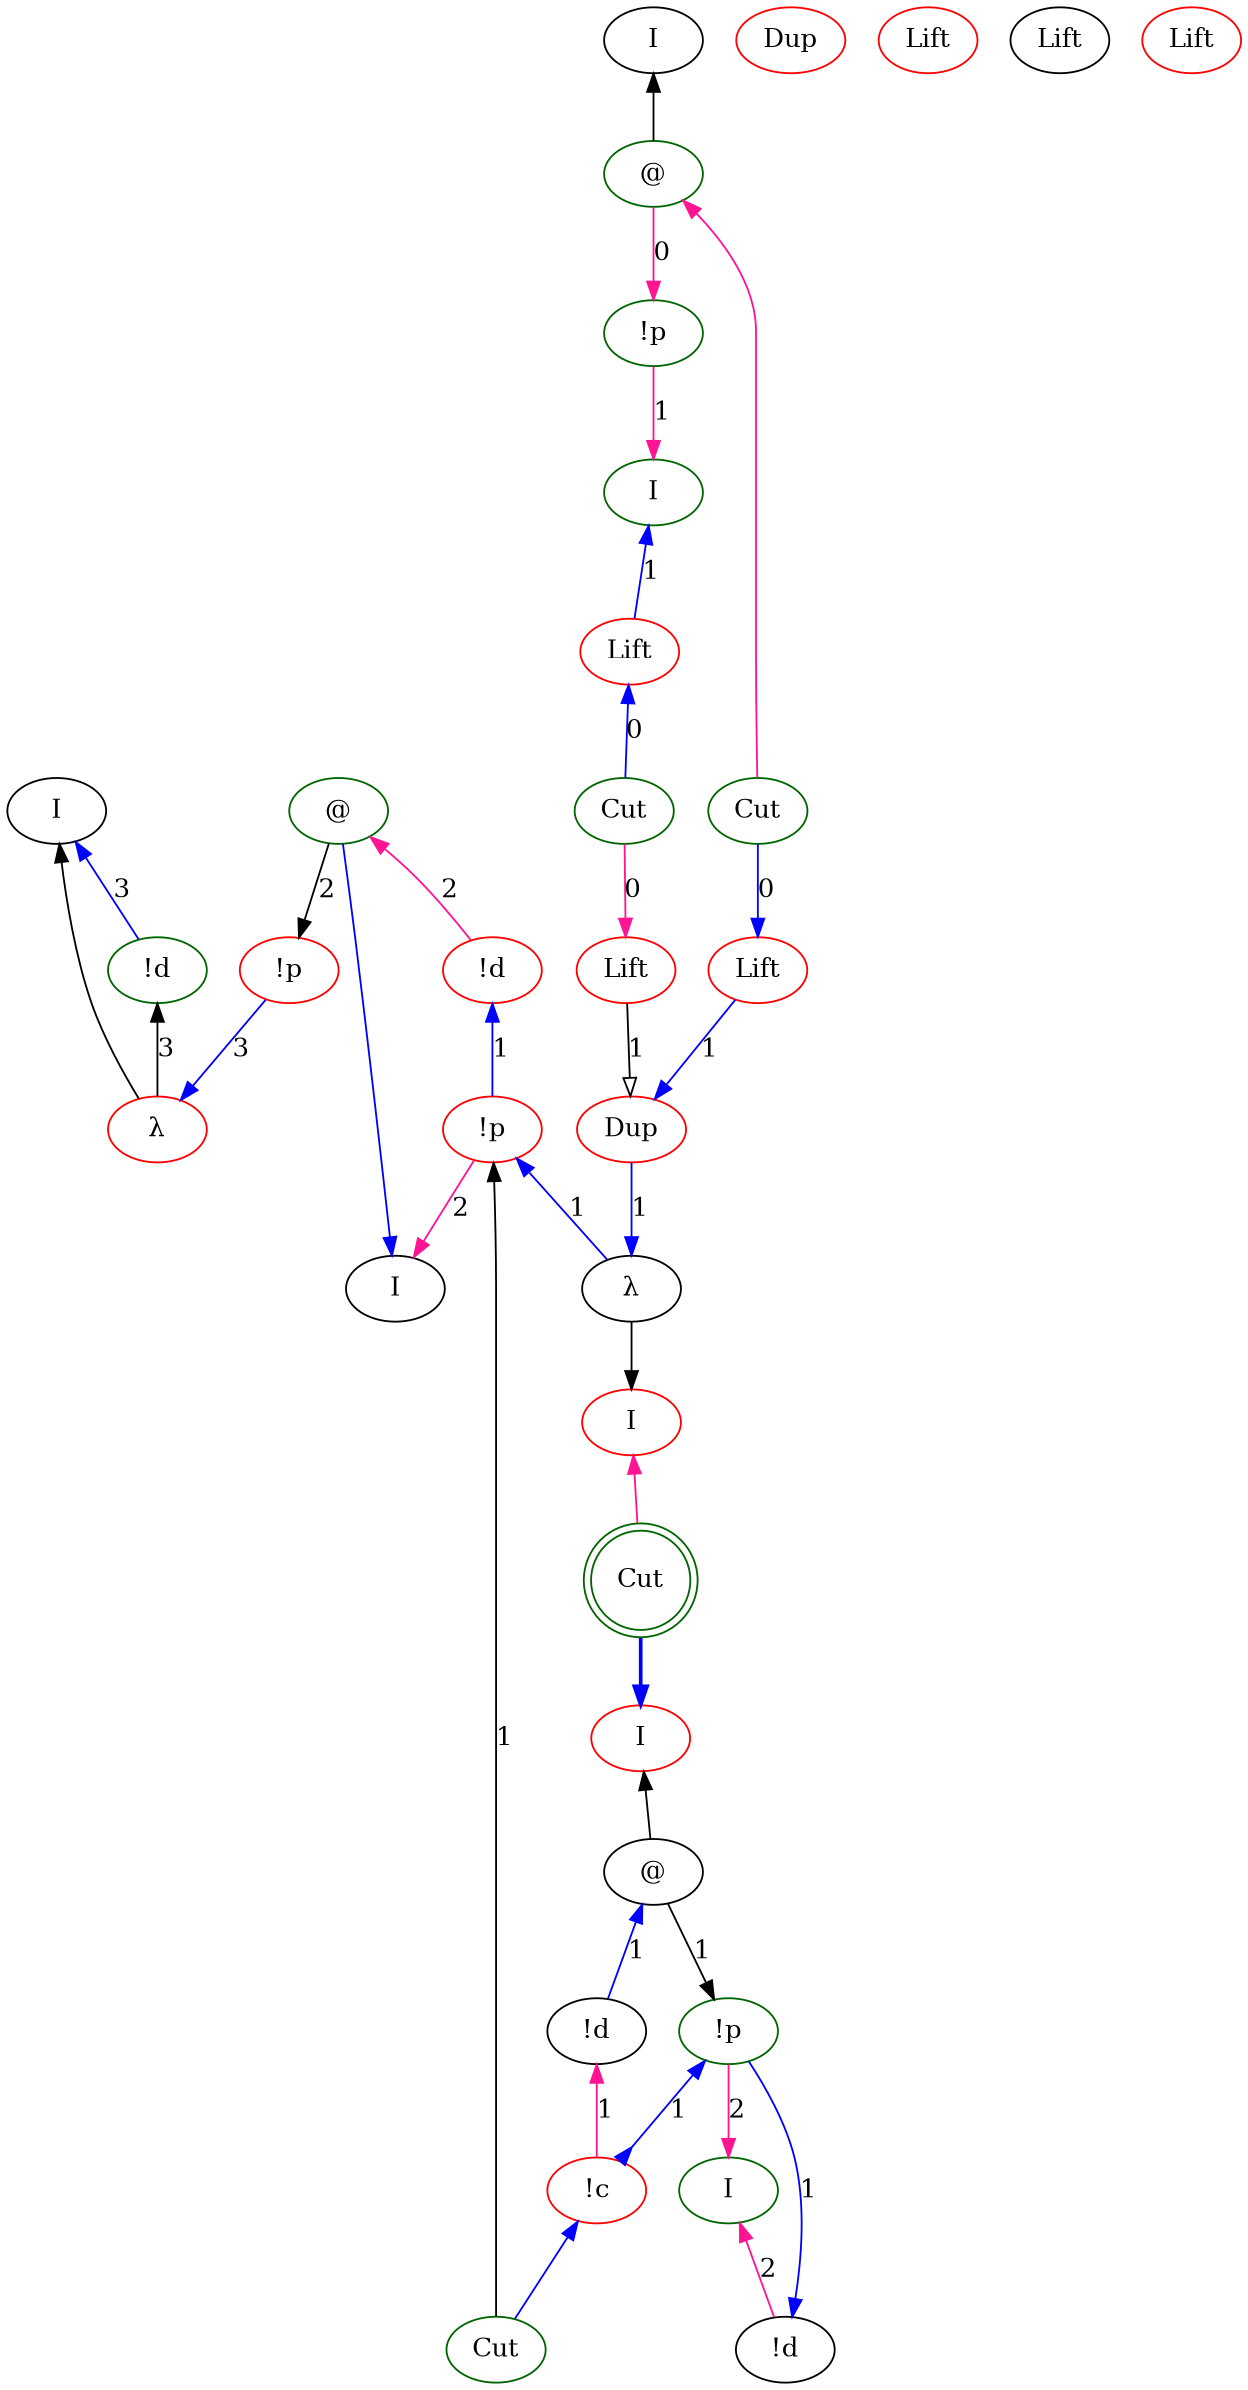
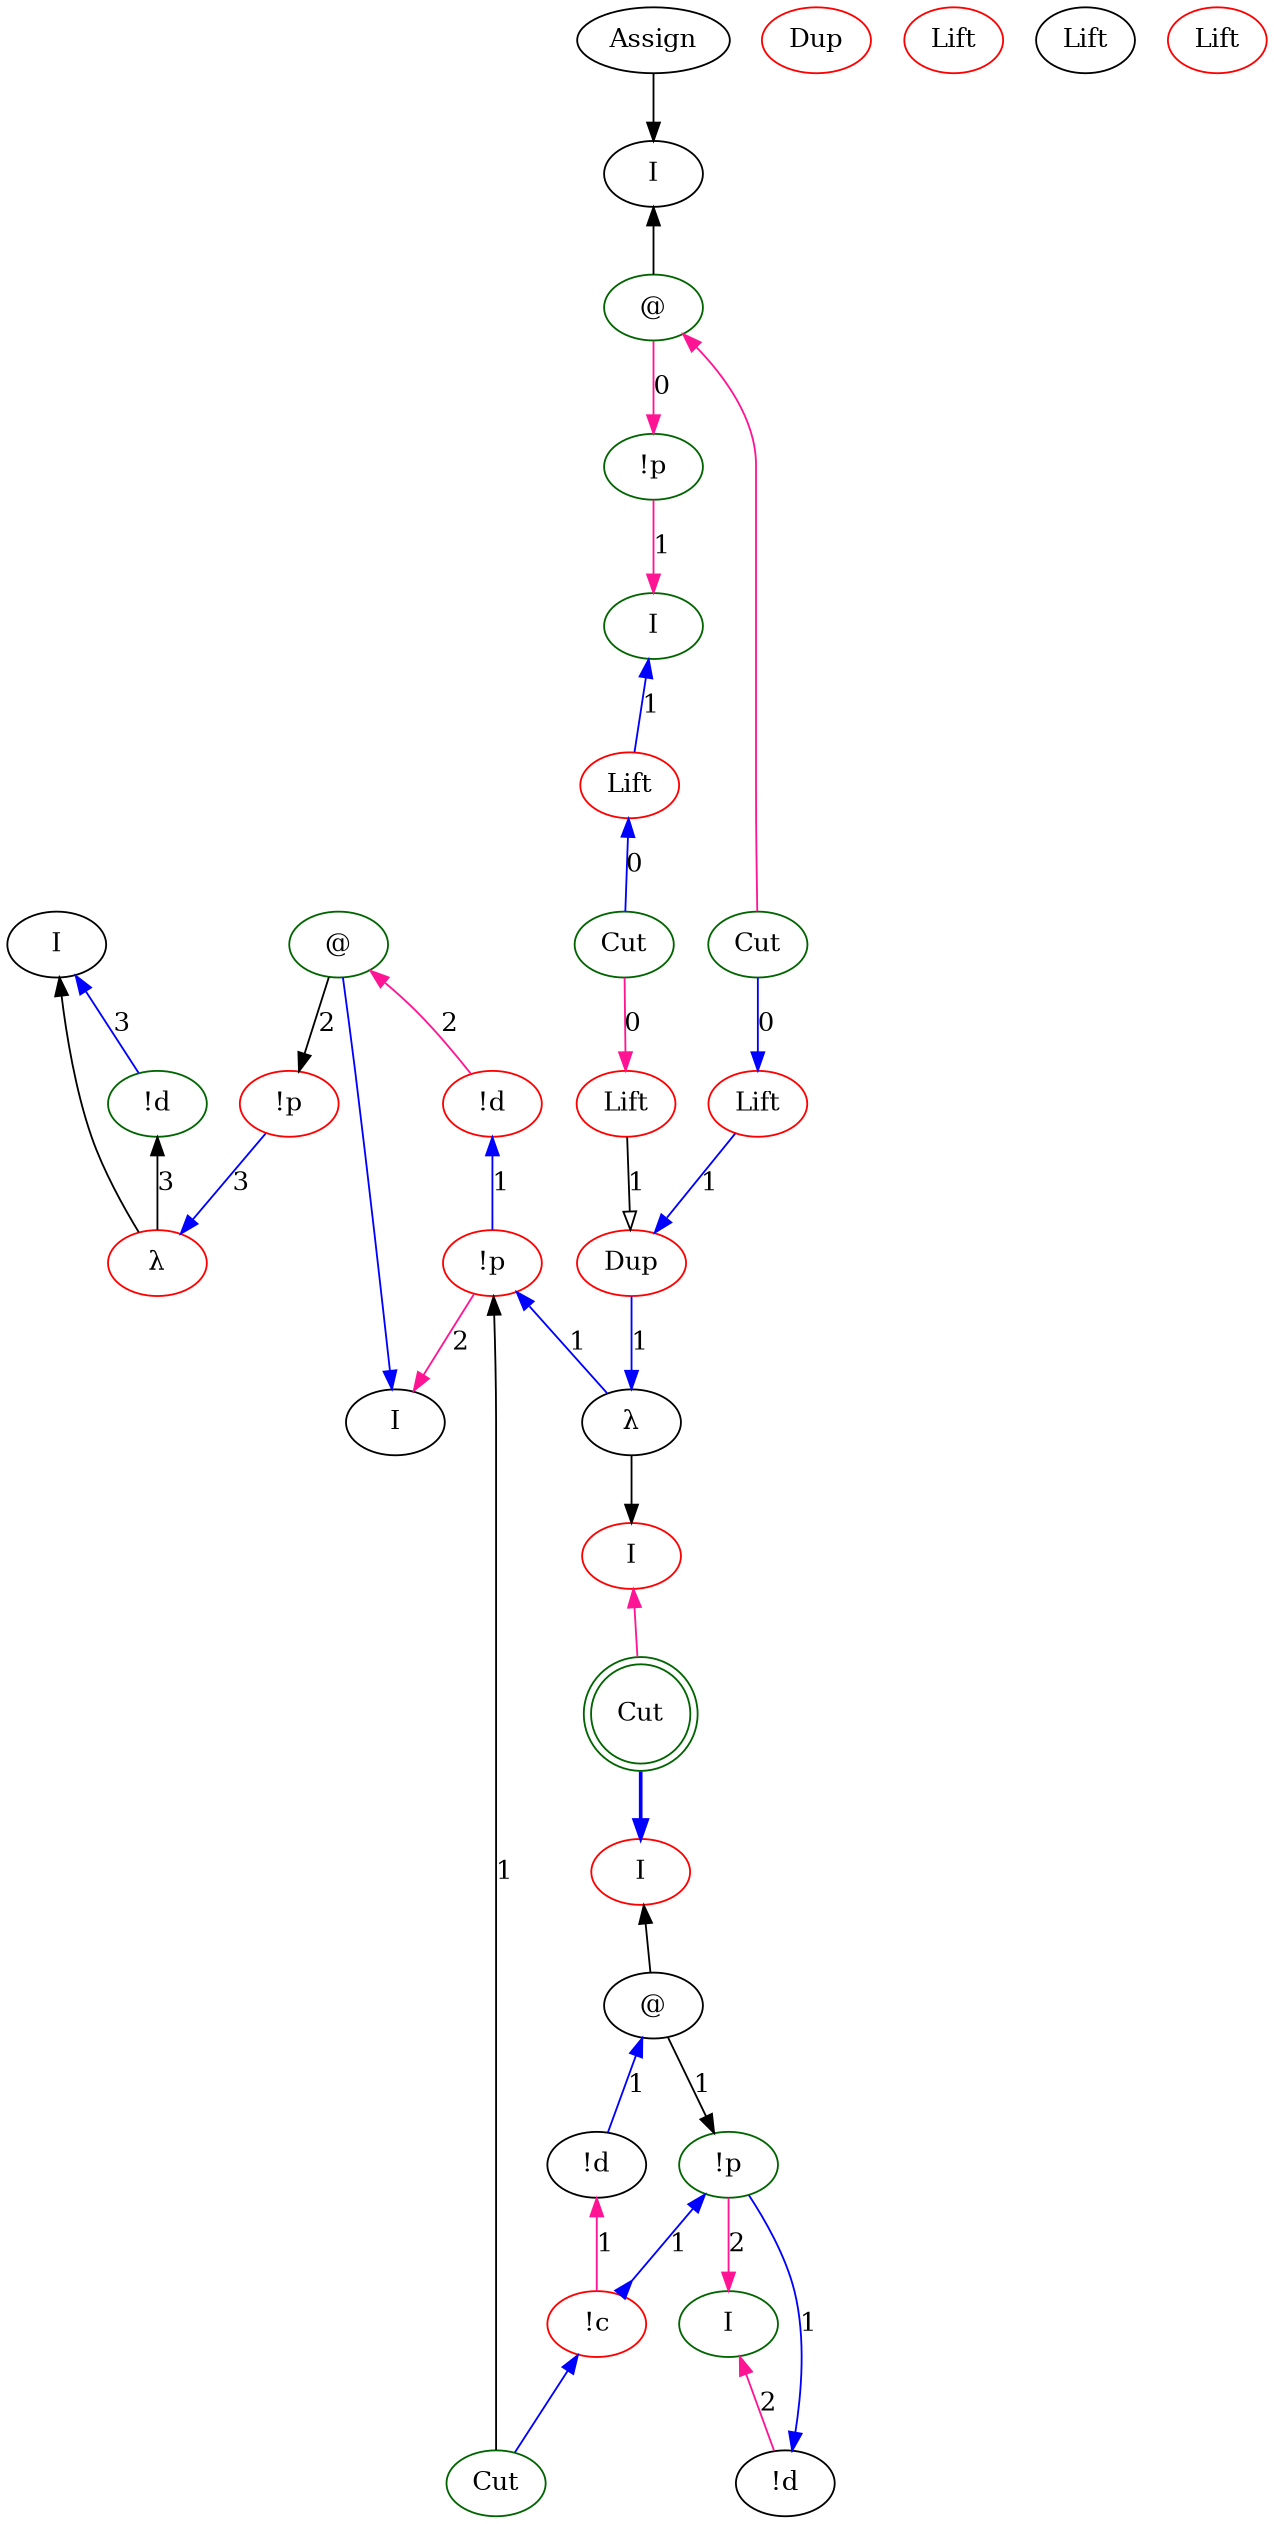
node "Assign": added
